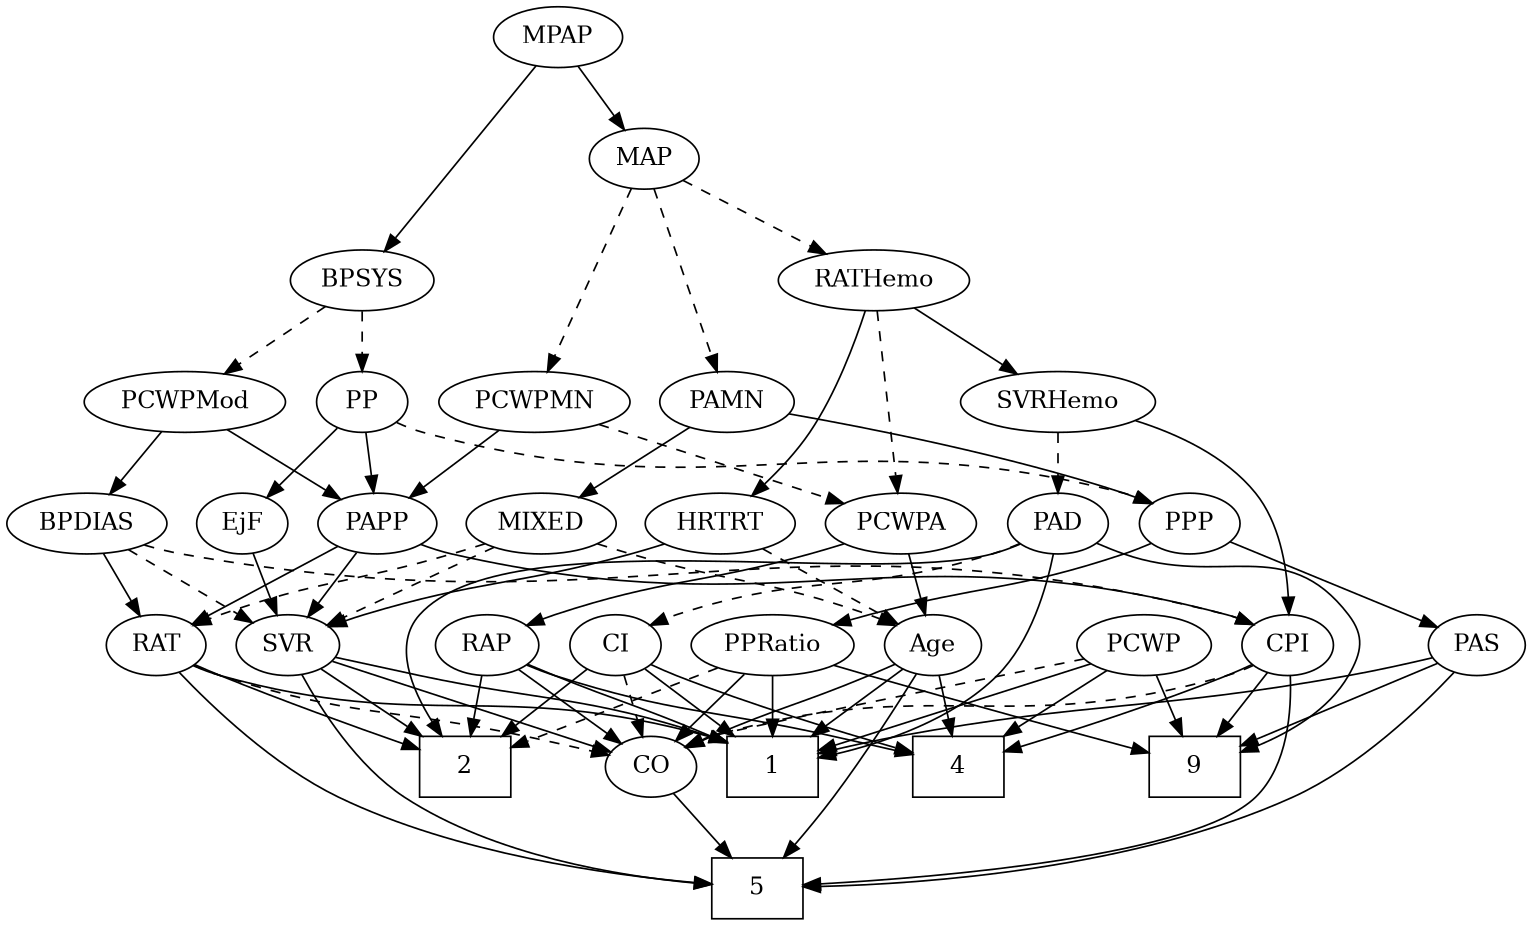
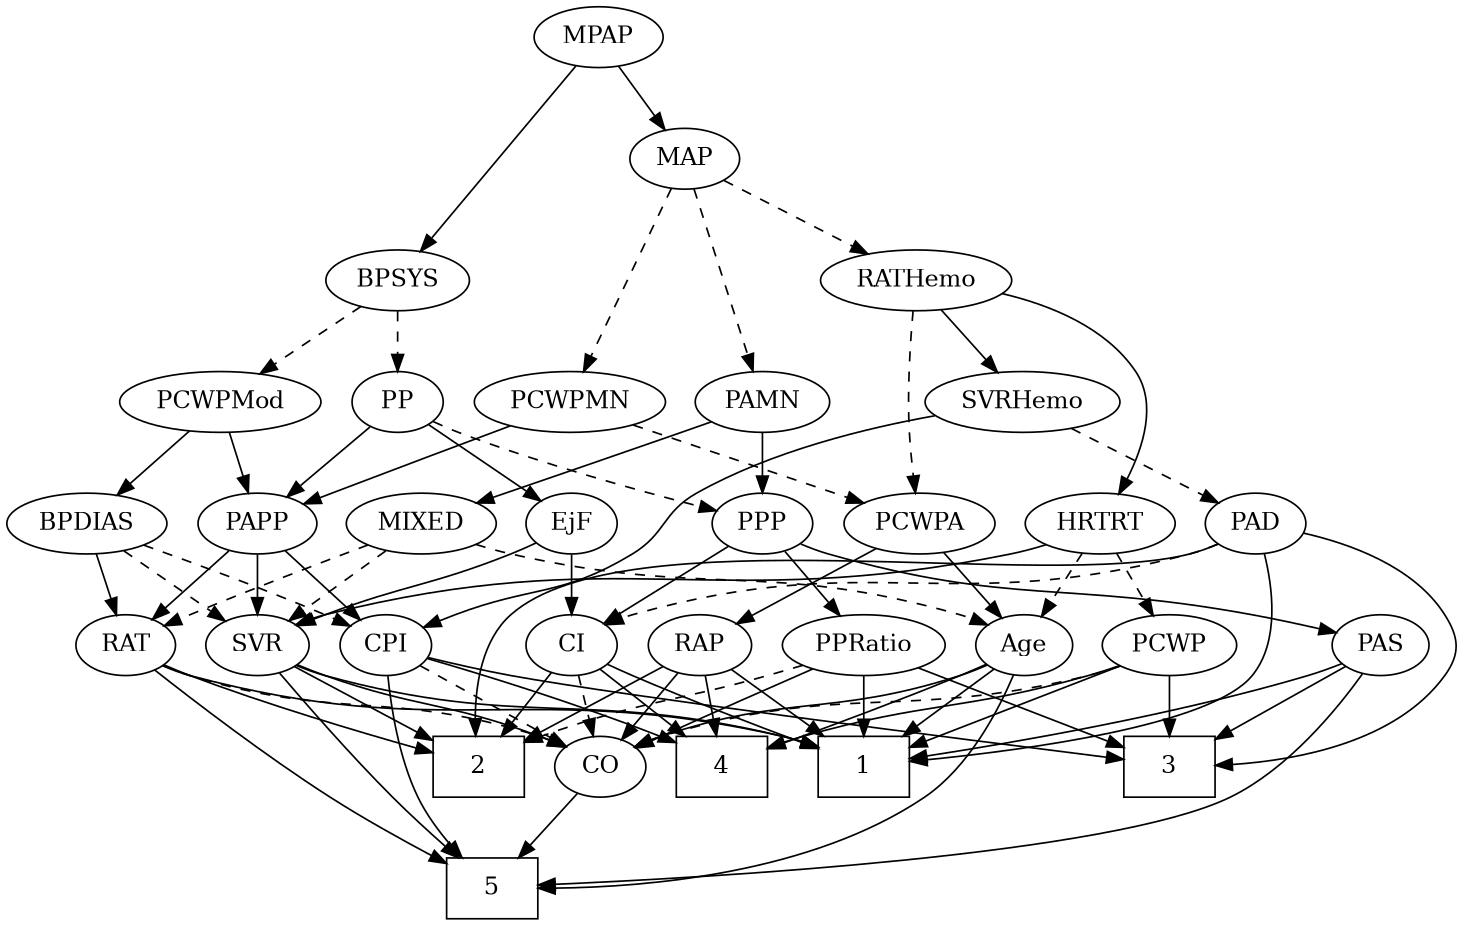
edge "EjF" -> "CI": added
edge "HRTRT" -> "PCWP": added
edge "PPP" -> "CI": added
node "9": label "9" -> "3"
